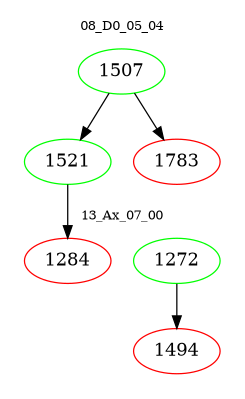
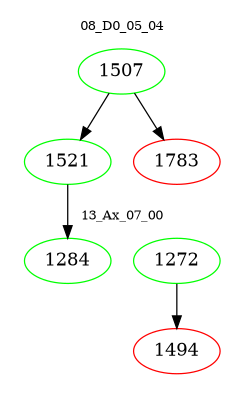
node "1284": color red -> green
